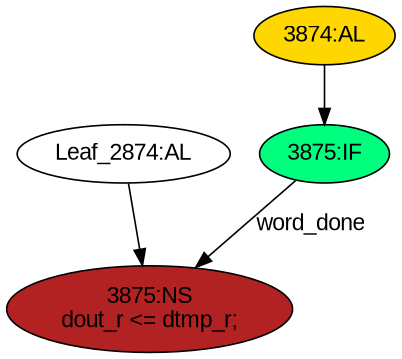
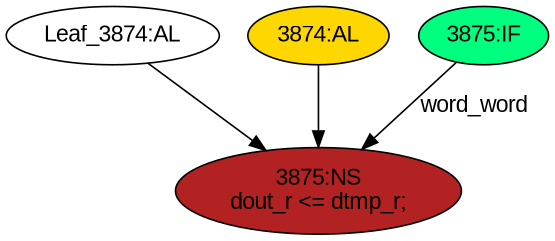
edge "3874:AL" -> "3875:IF": now "3874:AL" -> "3875:NS dout_r <= dtmp_r;"
node "Leaf_2874:AL": label "Leaf_2874:AL" -> "Leaf_3874:AL"
edge "3875:IF" -> "3875:NS dout_r <= dtmp_r;": label "word_done" -> "word_word"
